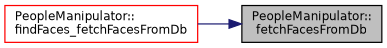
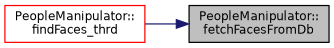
node "PeopleManipulator:: findFaces_fetchFacesFromDb": label "PeopleManipulator:: findFaces_fetchFacesFromDb" -> "PeopleManipulator:: findFaces_thrd"
